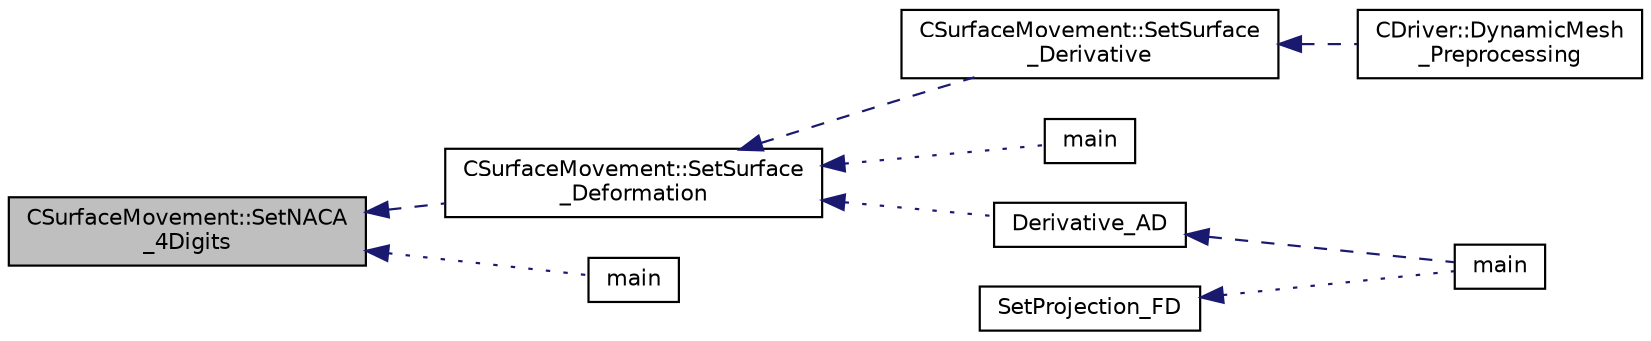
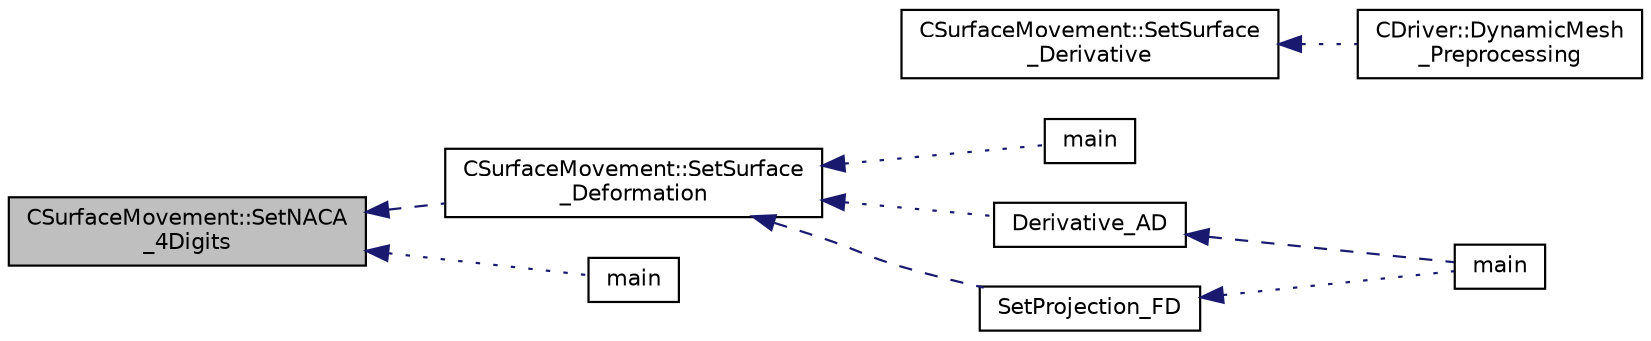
edge "CDriver::DynamicMesh _Preprocessing" -> "CSurfaceMovement::SetSurface _Derivative": style dashed -> dotted
edge "CSurfaceMovement::SetSurface _Derivative" -> "CSurfaceMovement::SetSurface _Deformation": now "SetProjection_FD" -> "CSurfaceMovement::SetSurface _Deformation"
